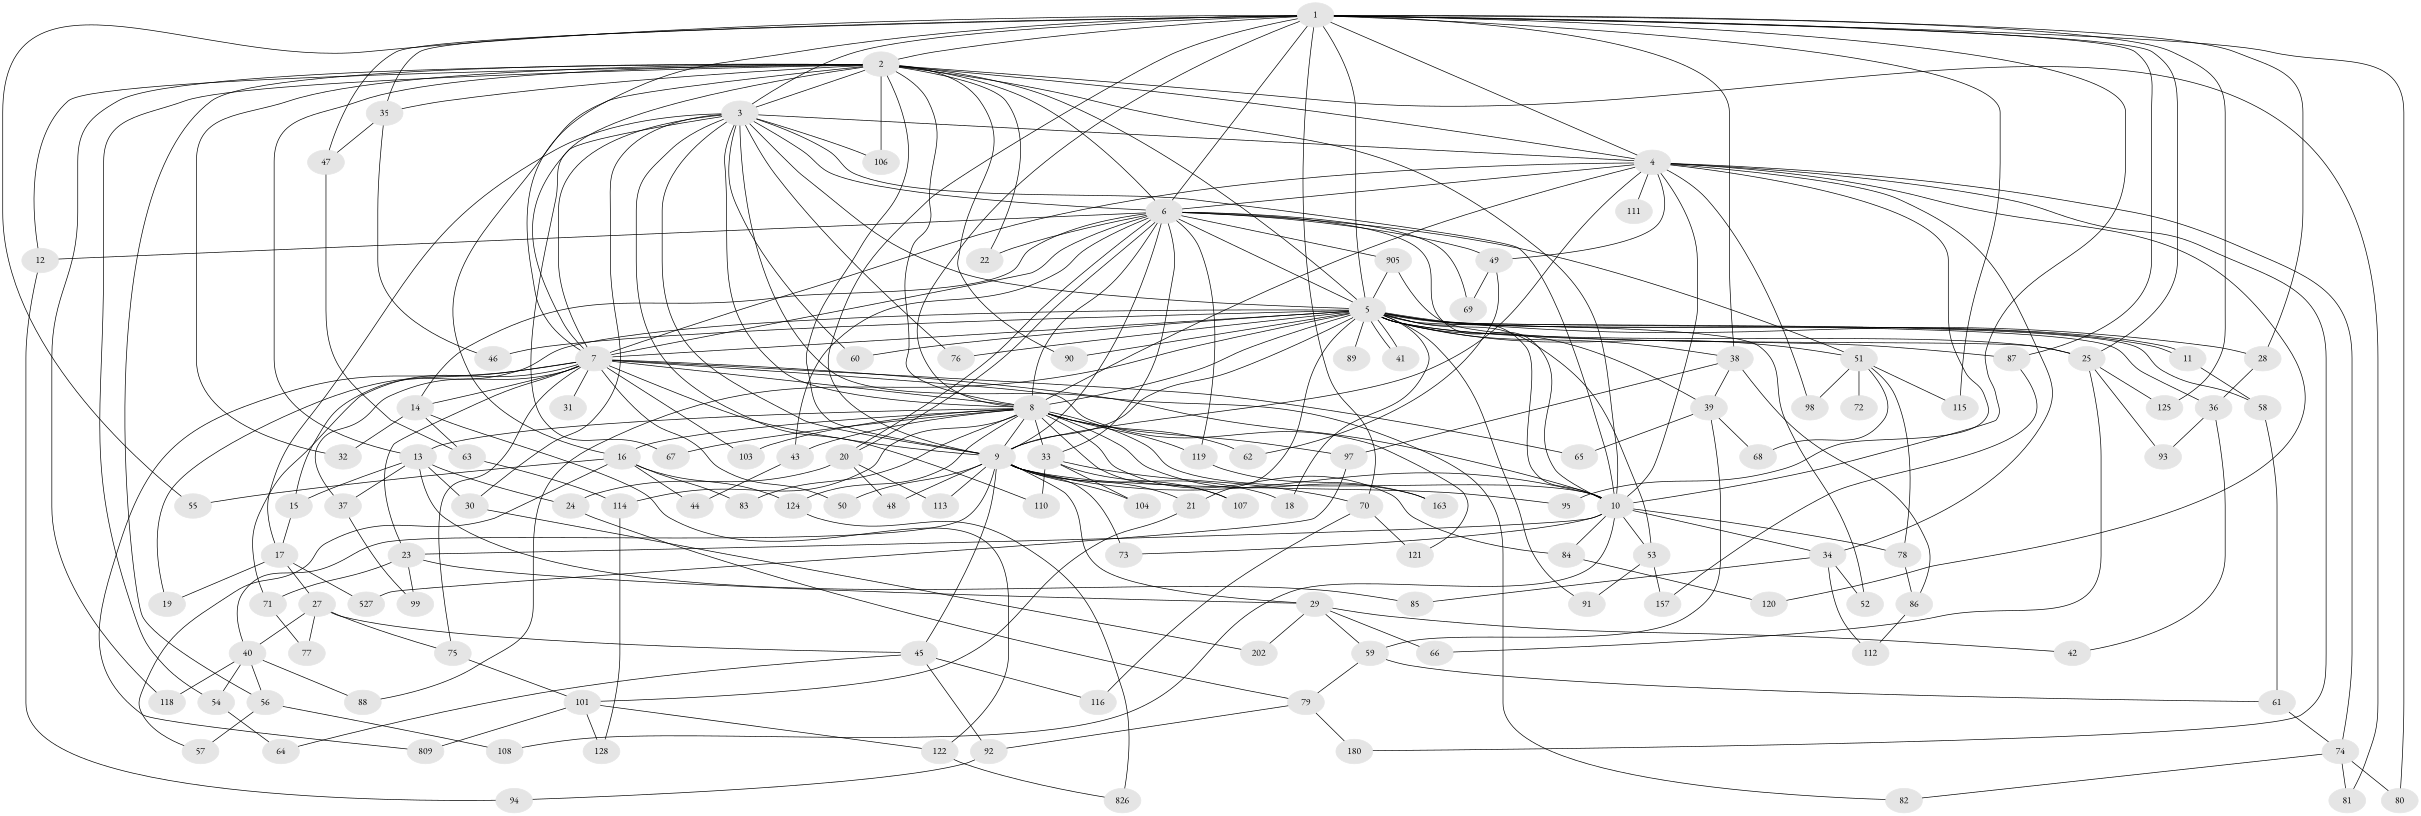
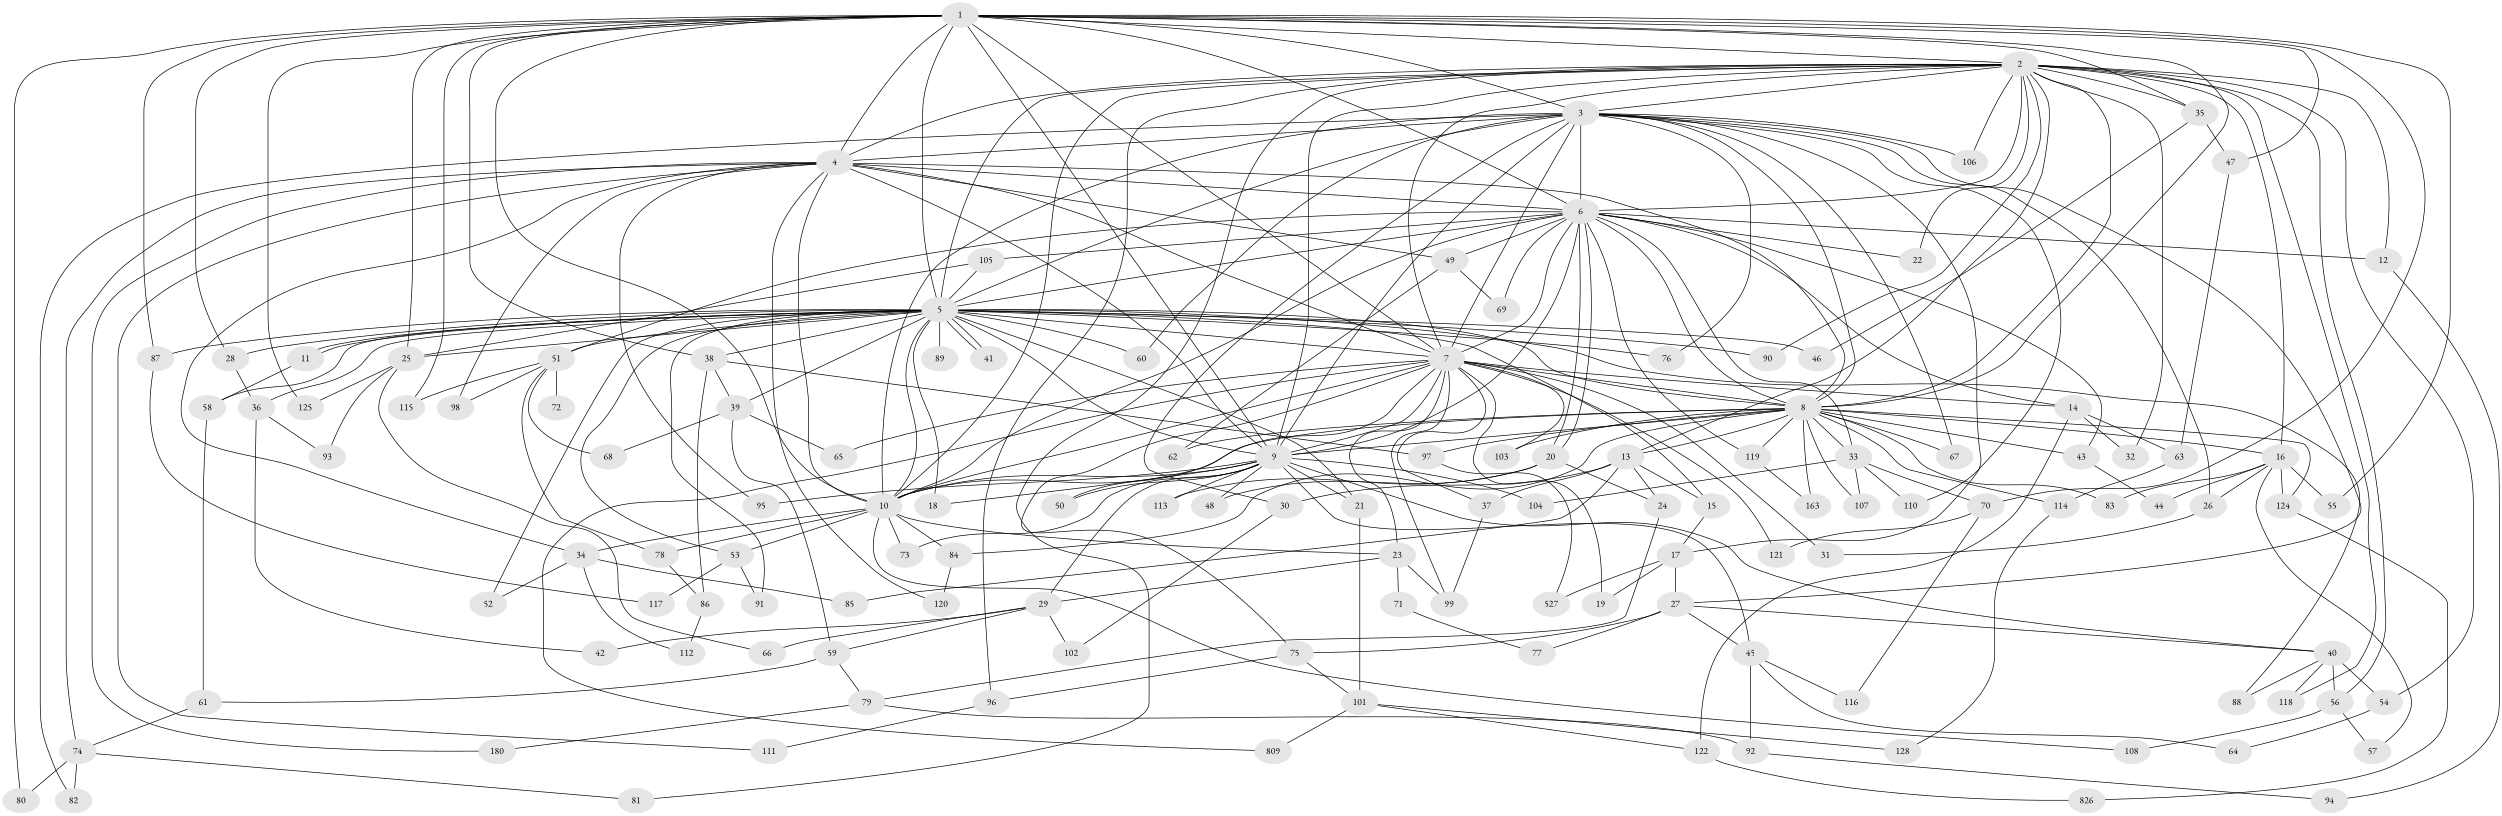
node "905": label "905" -> "105"
edge "3" -- "27": added
edge "7" -- "71": now "7" -- "99"
node "26": added
node "157": label "157" -> "117"
node "202": label "202" -> "102"
node "96": added
